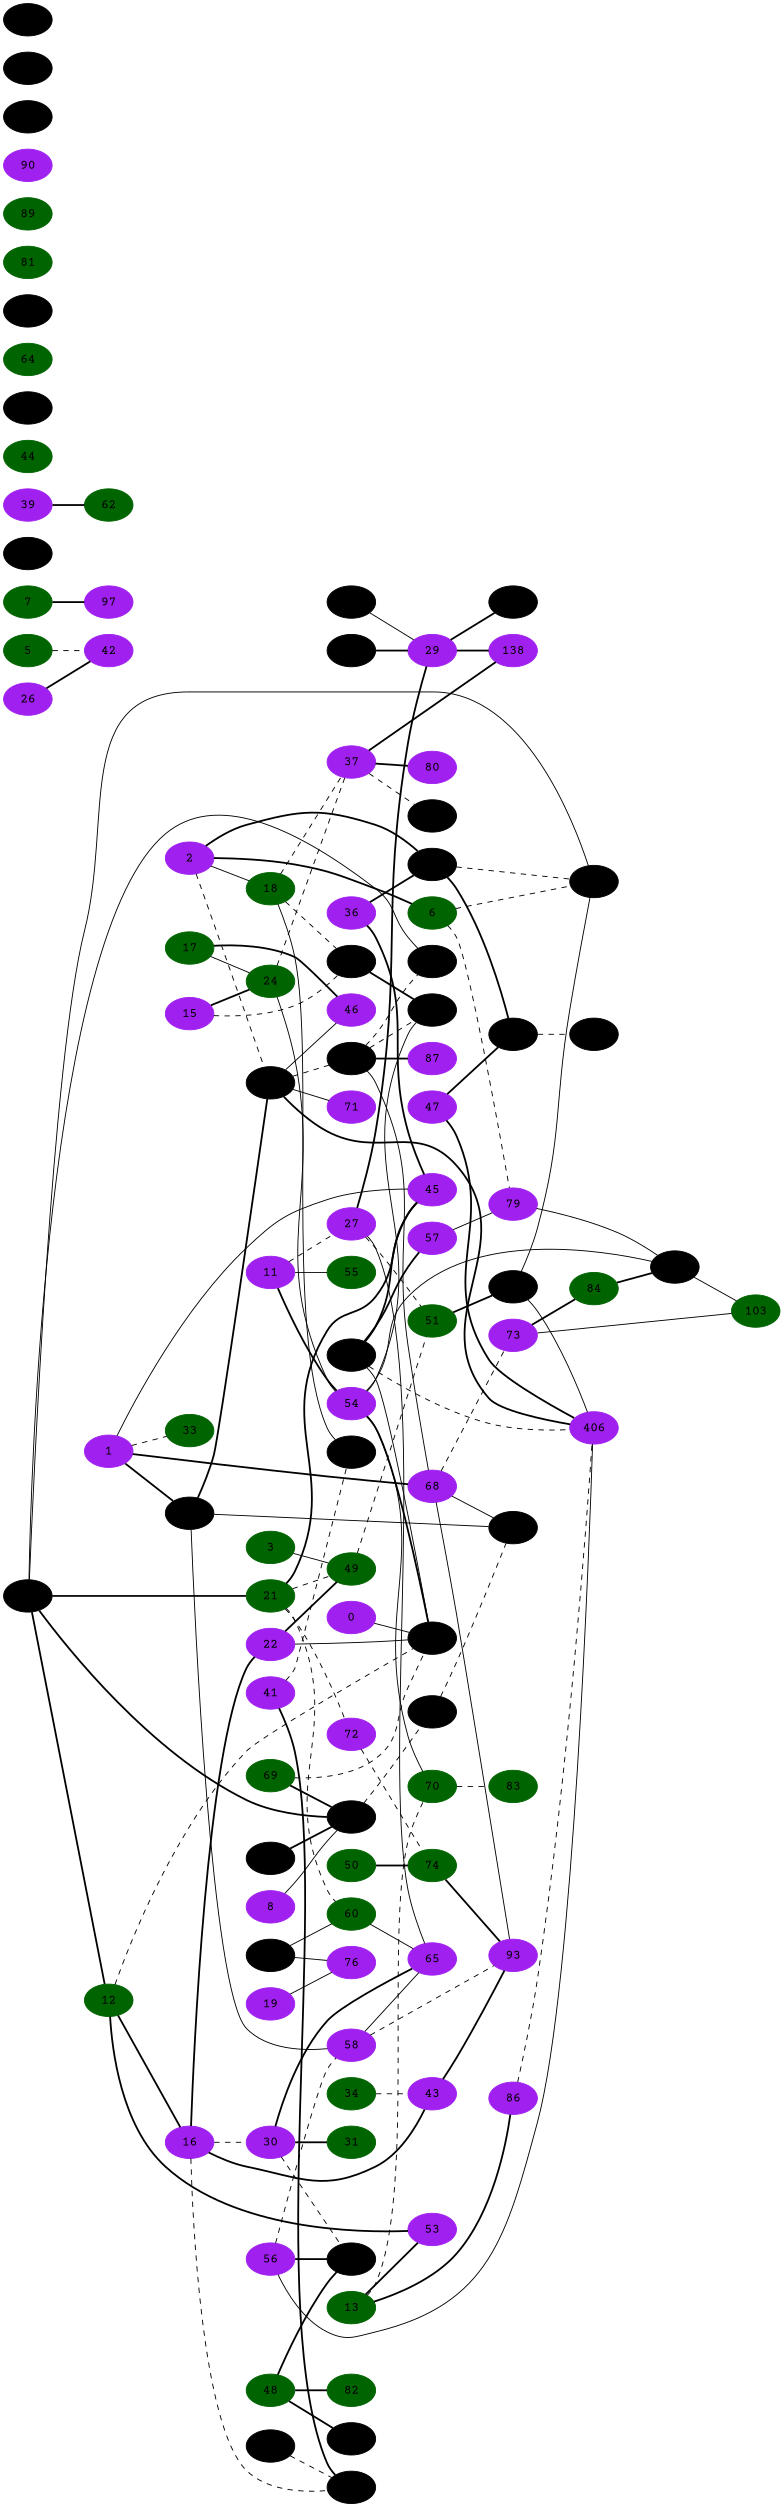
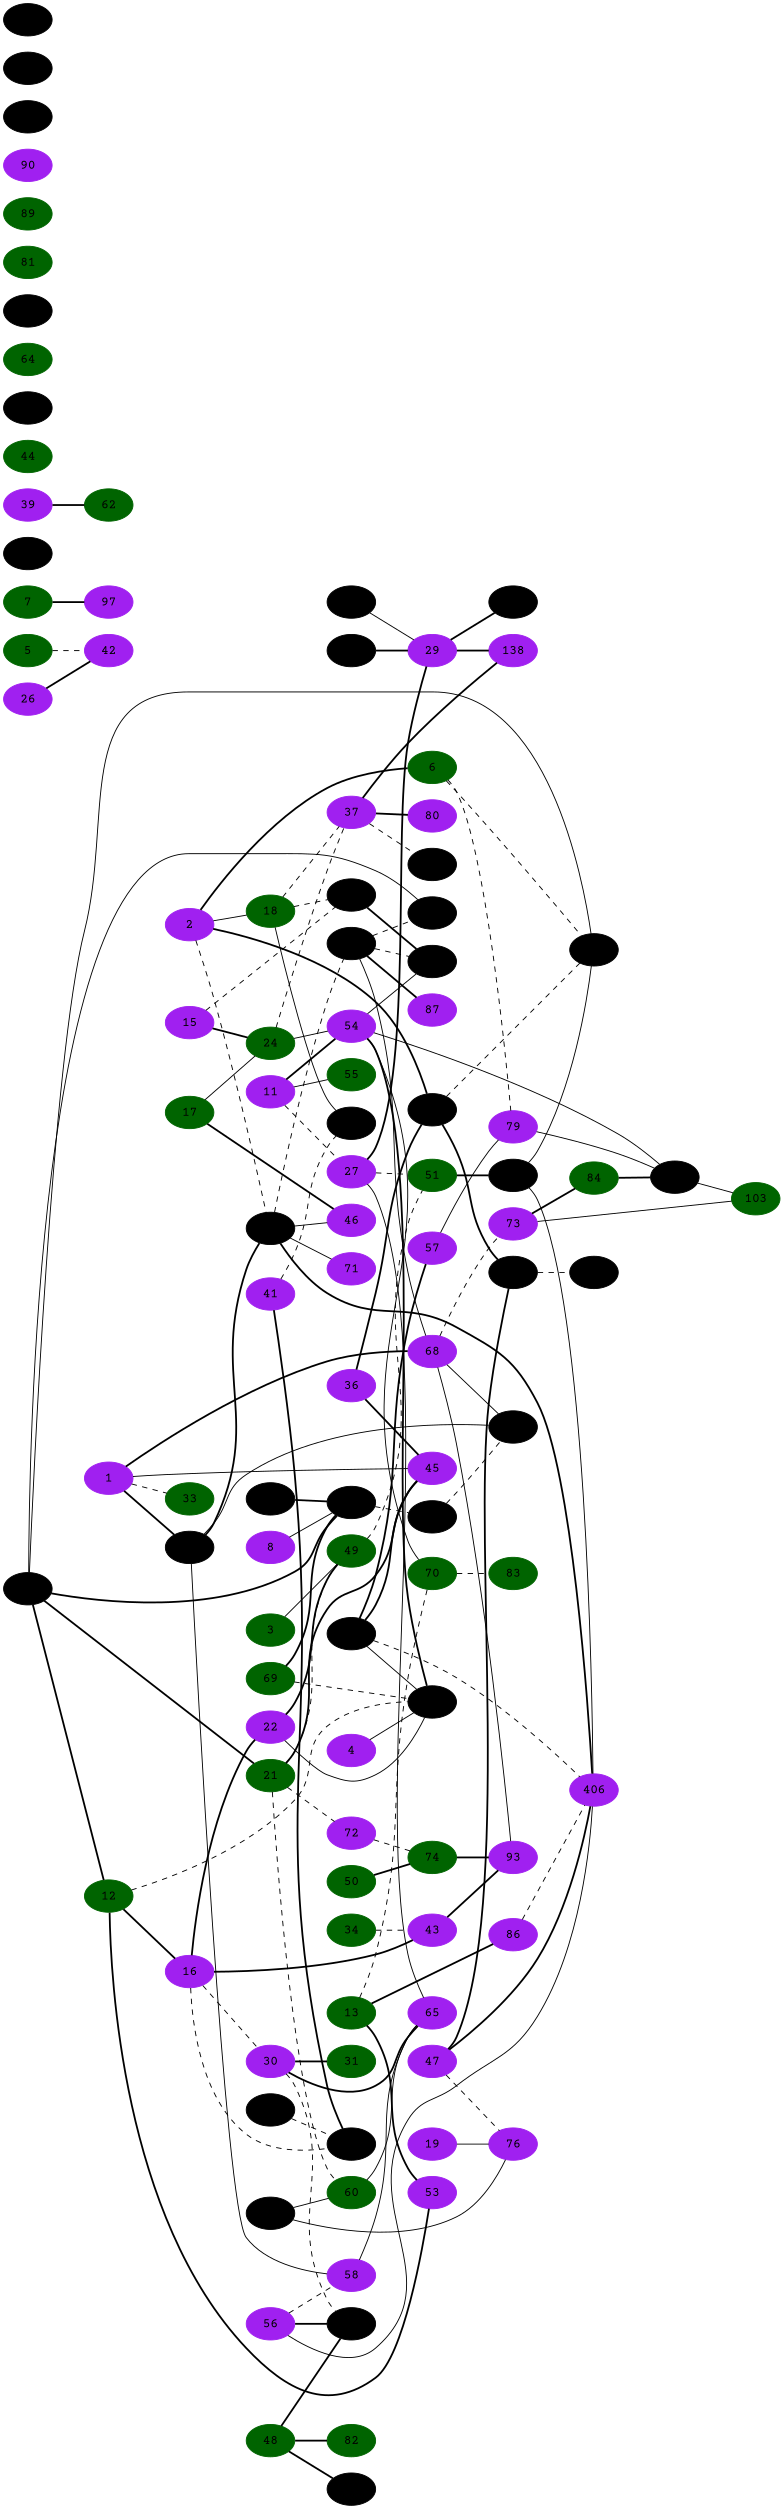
node "0": label "0" -> "4"
edge "93" -- "58": removed
edge "47" -- "76": added
